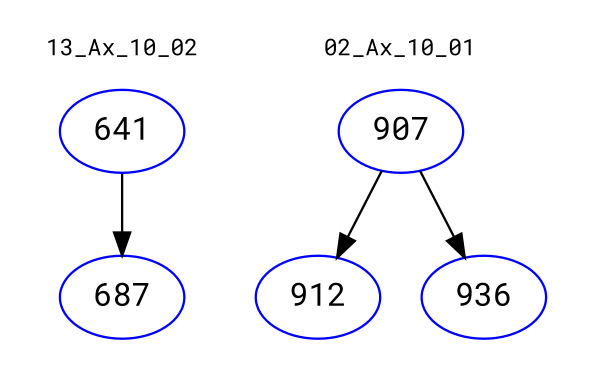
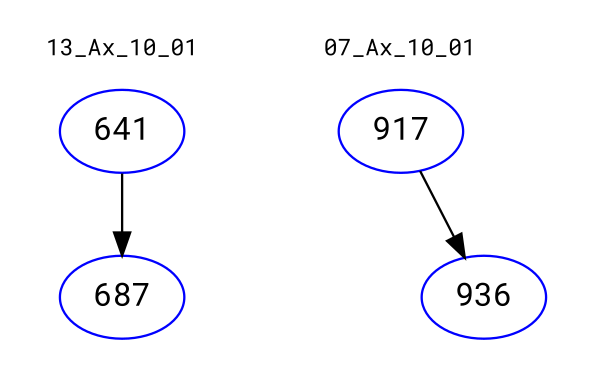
cluster "13_Ax_10_02": label "13_Ax_10_02" -> "13_Ax_10_01"
cluster "02_Ax_10_01": label "02_Ax_10_01" -> "07_Ax_10_01"
node "907": label "907" -> "917"
node "912": removed
